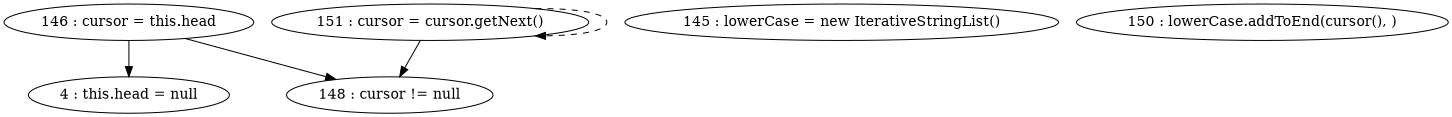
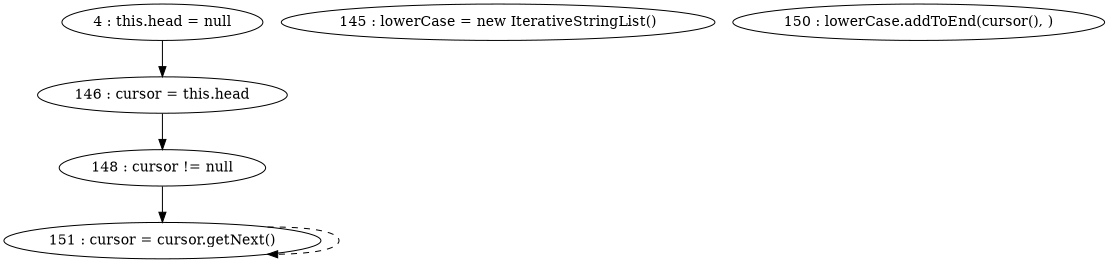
edge "146 : cursor = this.head" -> "4 : this.head = null": reversed
edge "151 : cursor = cursor.getNext()" -> "148 : cursor != null": reversed
